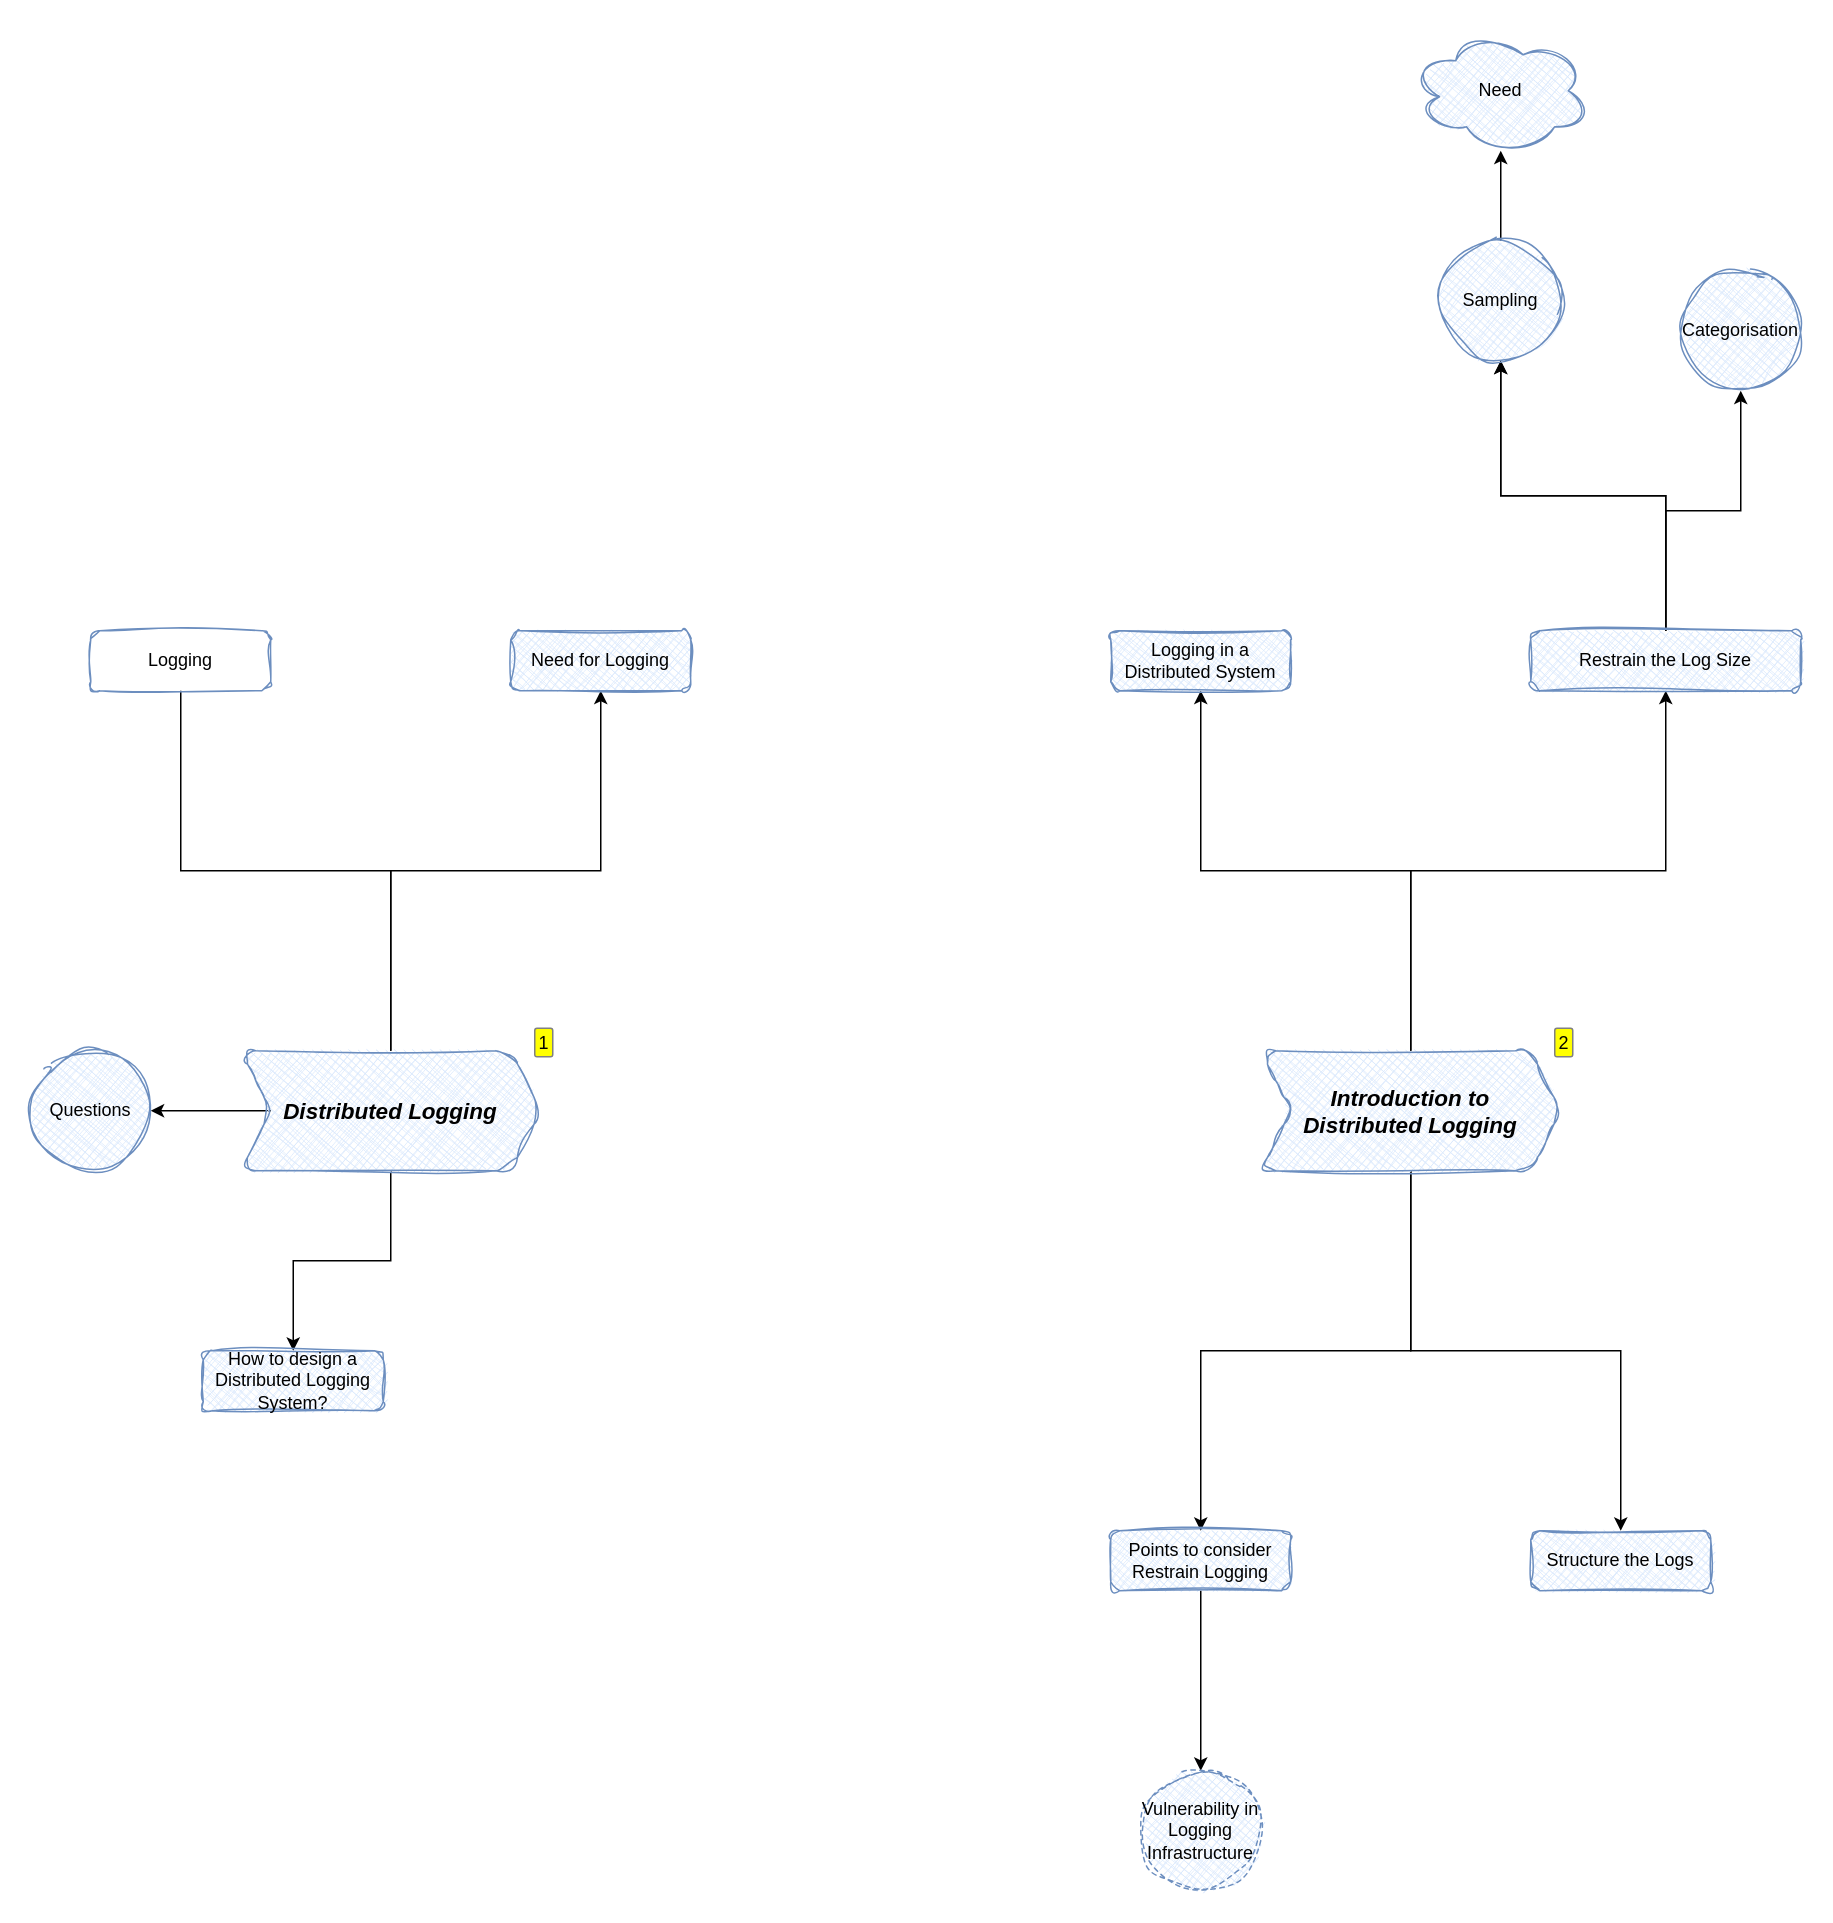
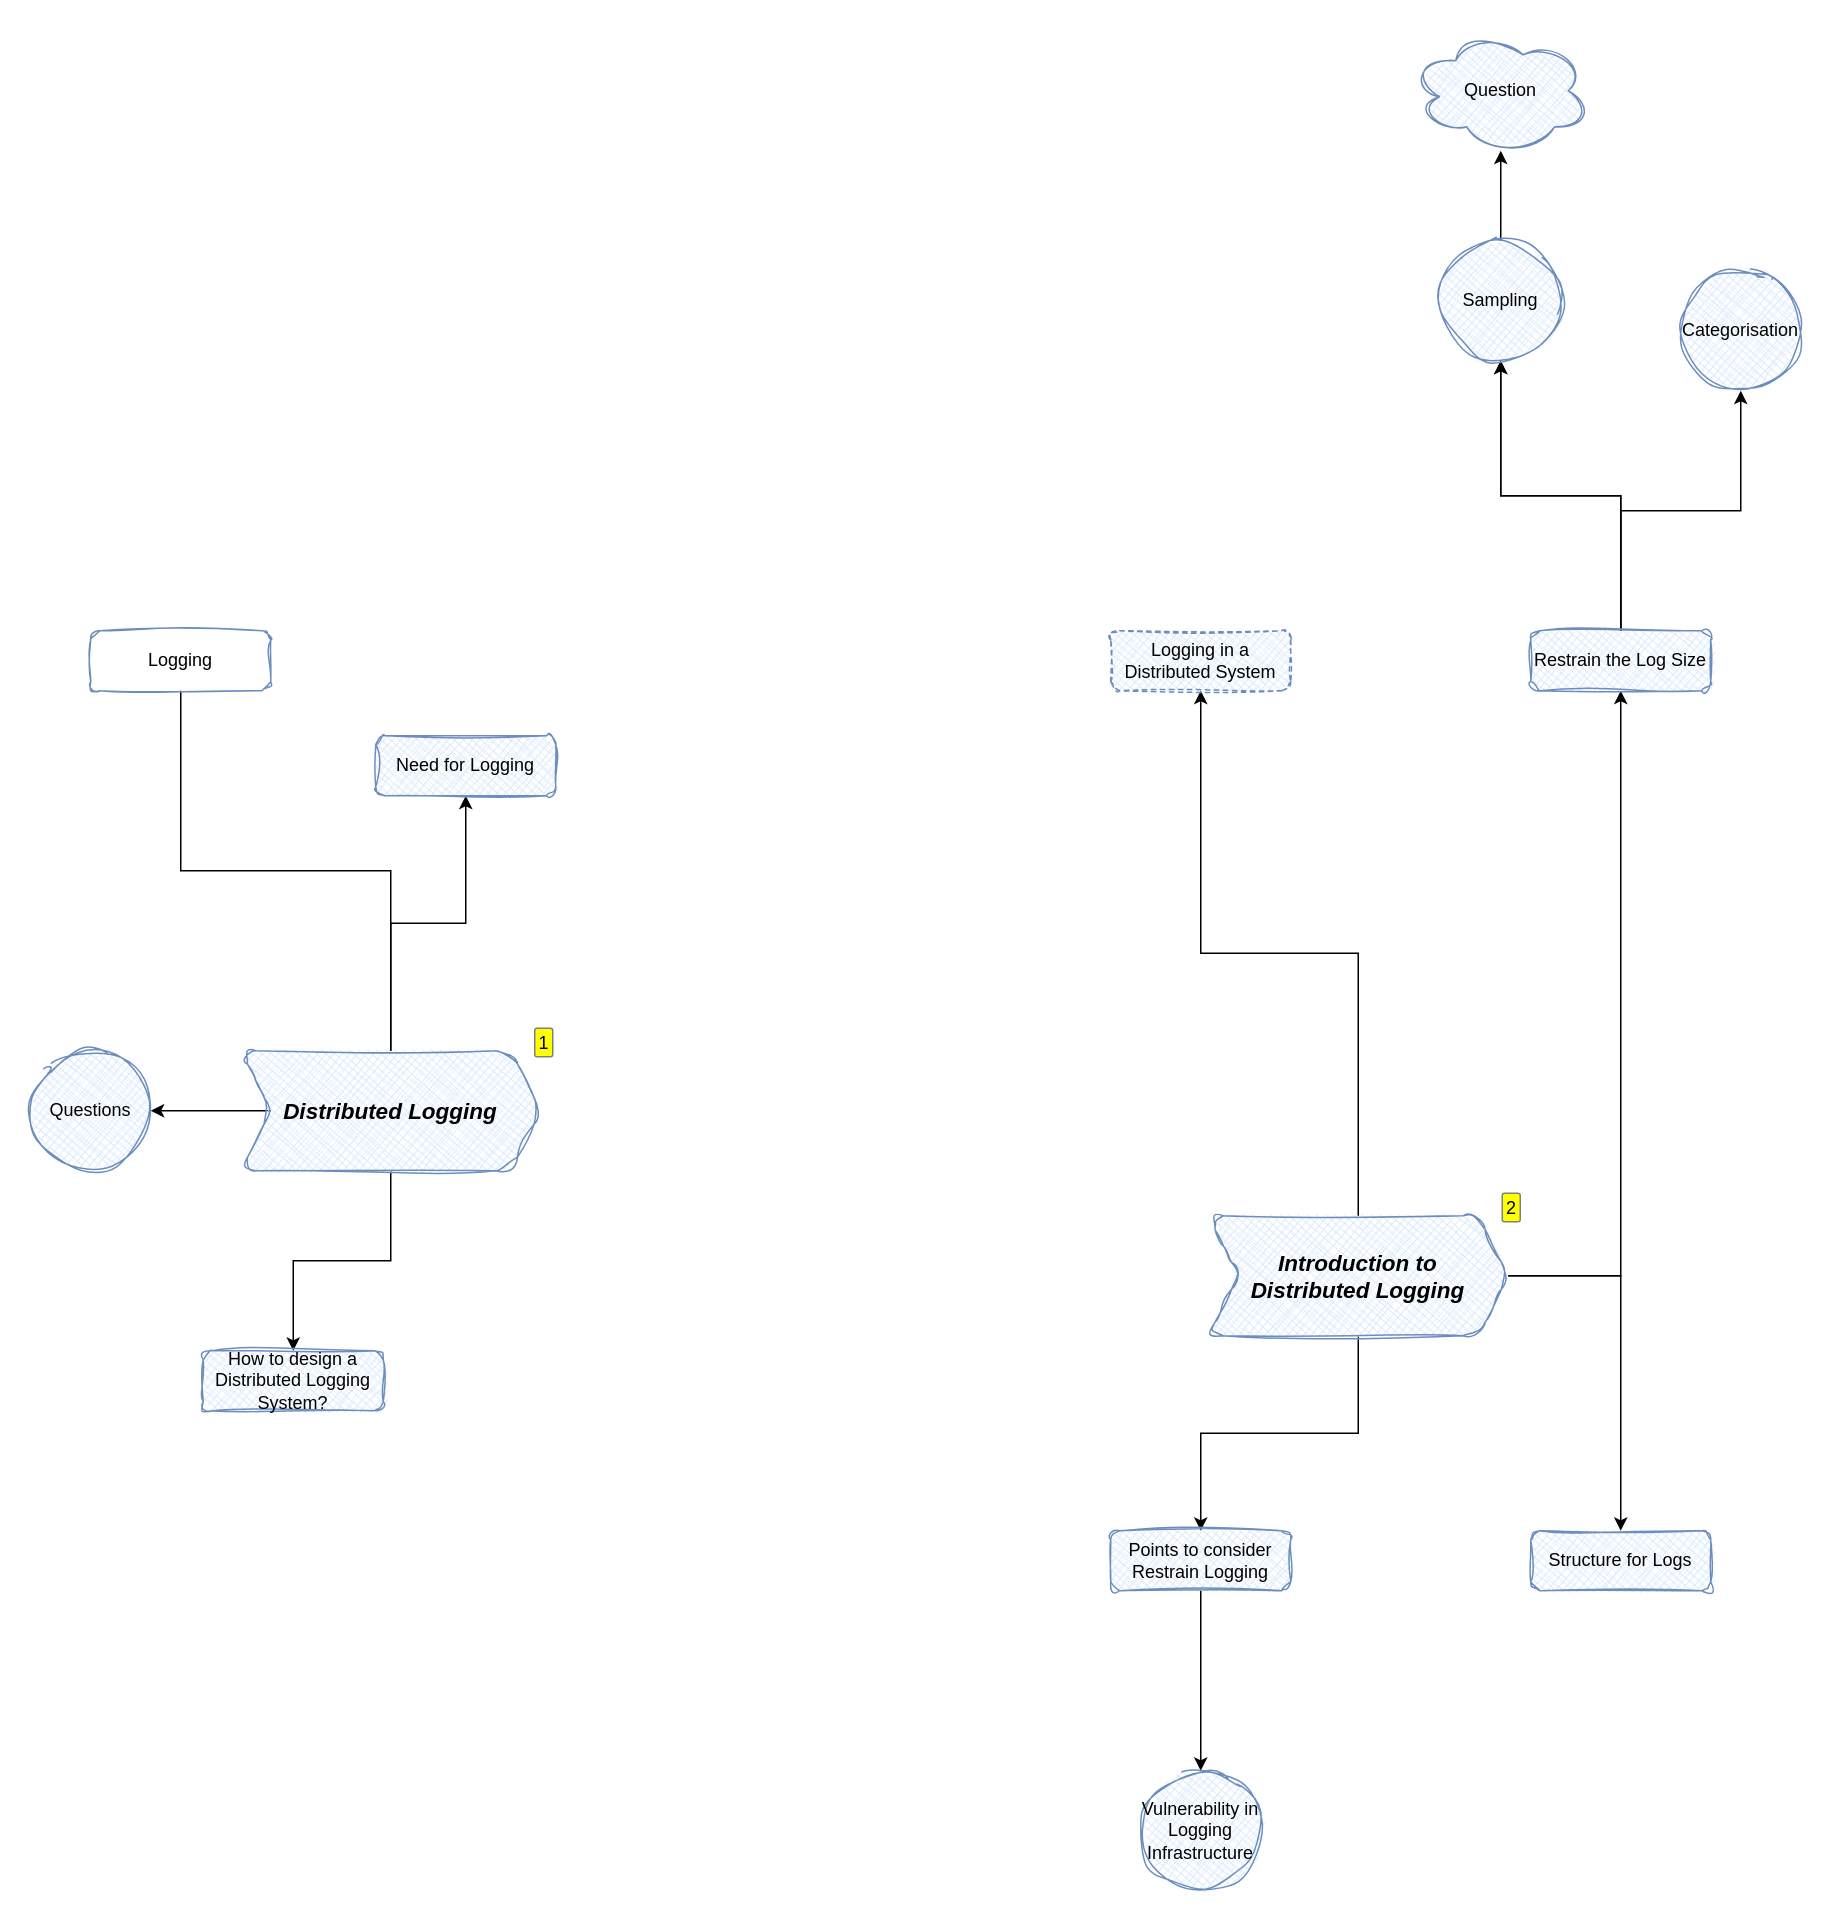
node "Need": label "Need" -> "Question"
node "Need for Logging": moved (601, 661) -> (466, 766)
node "Logging in a Distributed System": style solid -> dashed
node "Restrain the Log Size": size 270x60 -> 180x60
node "Introduction to Distributed Logging": moved (1411, 1111) -> (1358, 1276)
node "Structure the Logs": label "Structure the Logs" -> "Structure for Logs"
node "Vulnerability in Logging Infrastructure": style dashed -> solid
